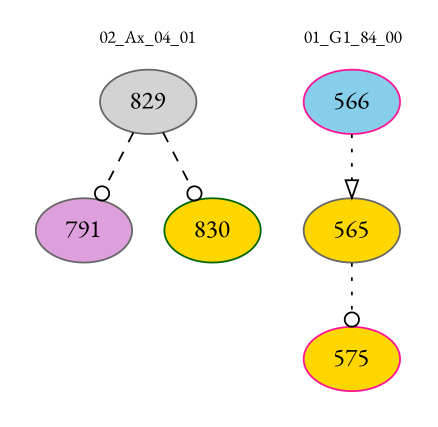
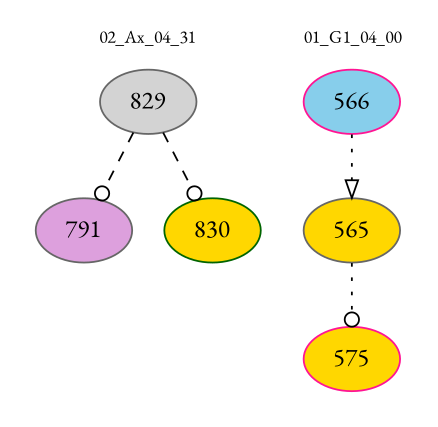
cluster "02_Ax_04_01": label "02_Ax_04_01" -> "02_Ax_04_31"
cluster "01_G1_84_00": label "01_G1_84_00" -> "01_G1_04_00"
